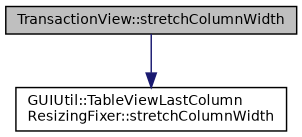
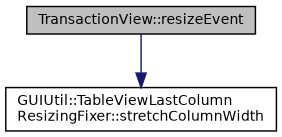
node "TransactionView::stretchColumnWidth": label "TransactionView::stretchColumnWidth" -> "TransactionView::resizeEvent"
